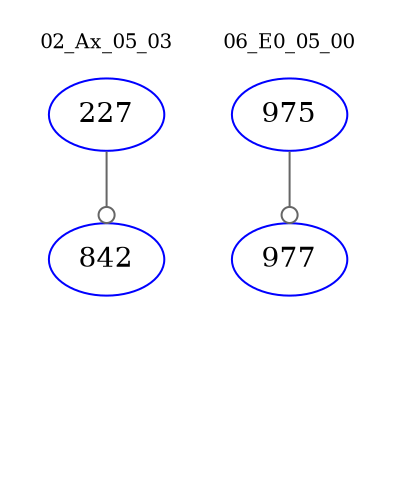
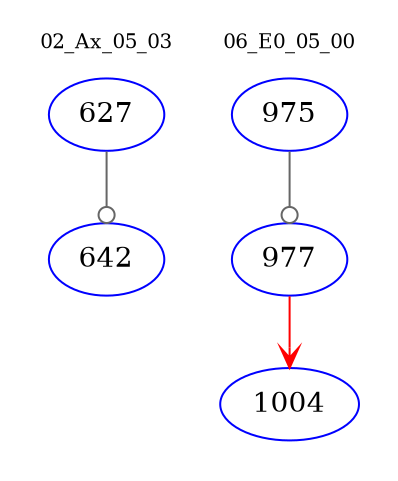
node "227": label "227" -> "627"
node "842": label "842" -> "642"
node "1004": added
